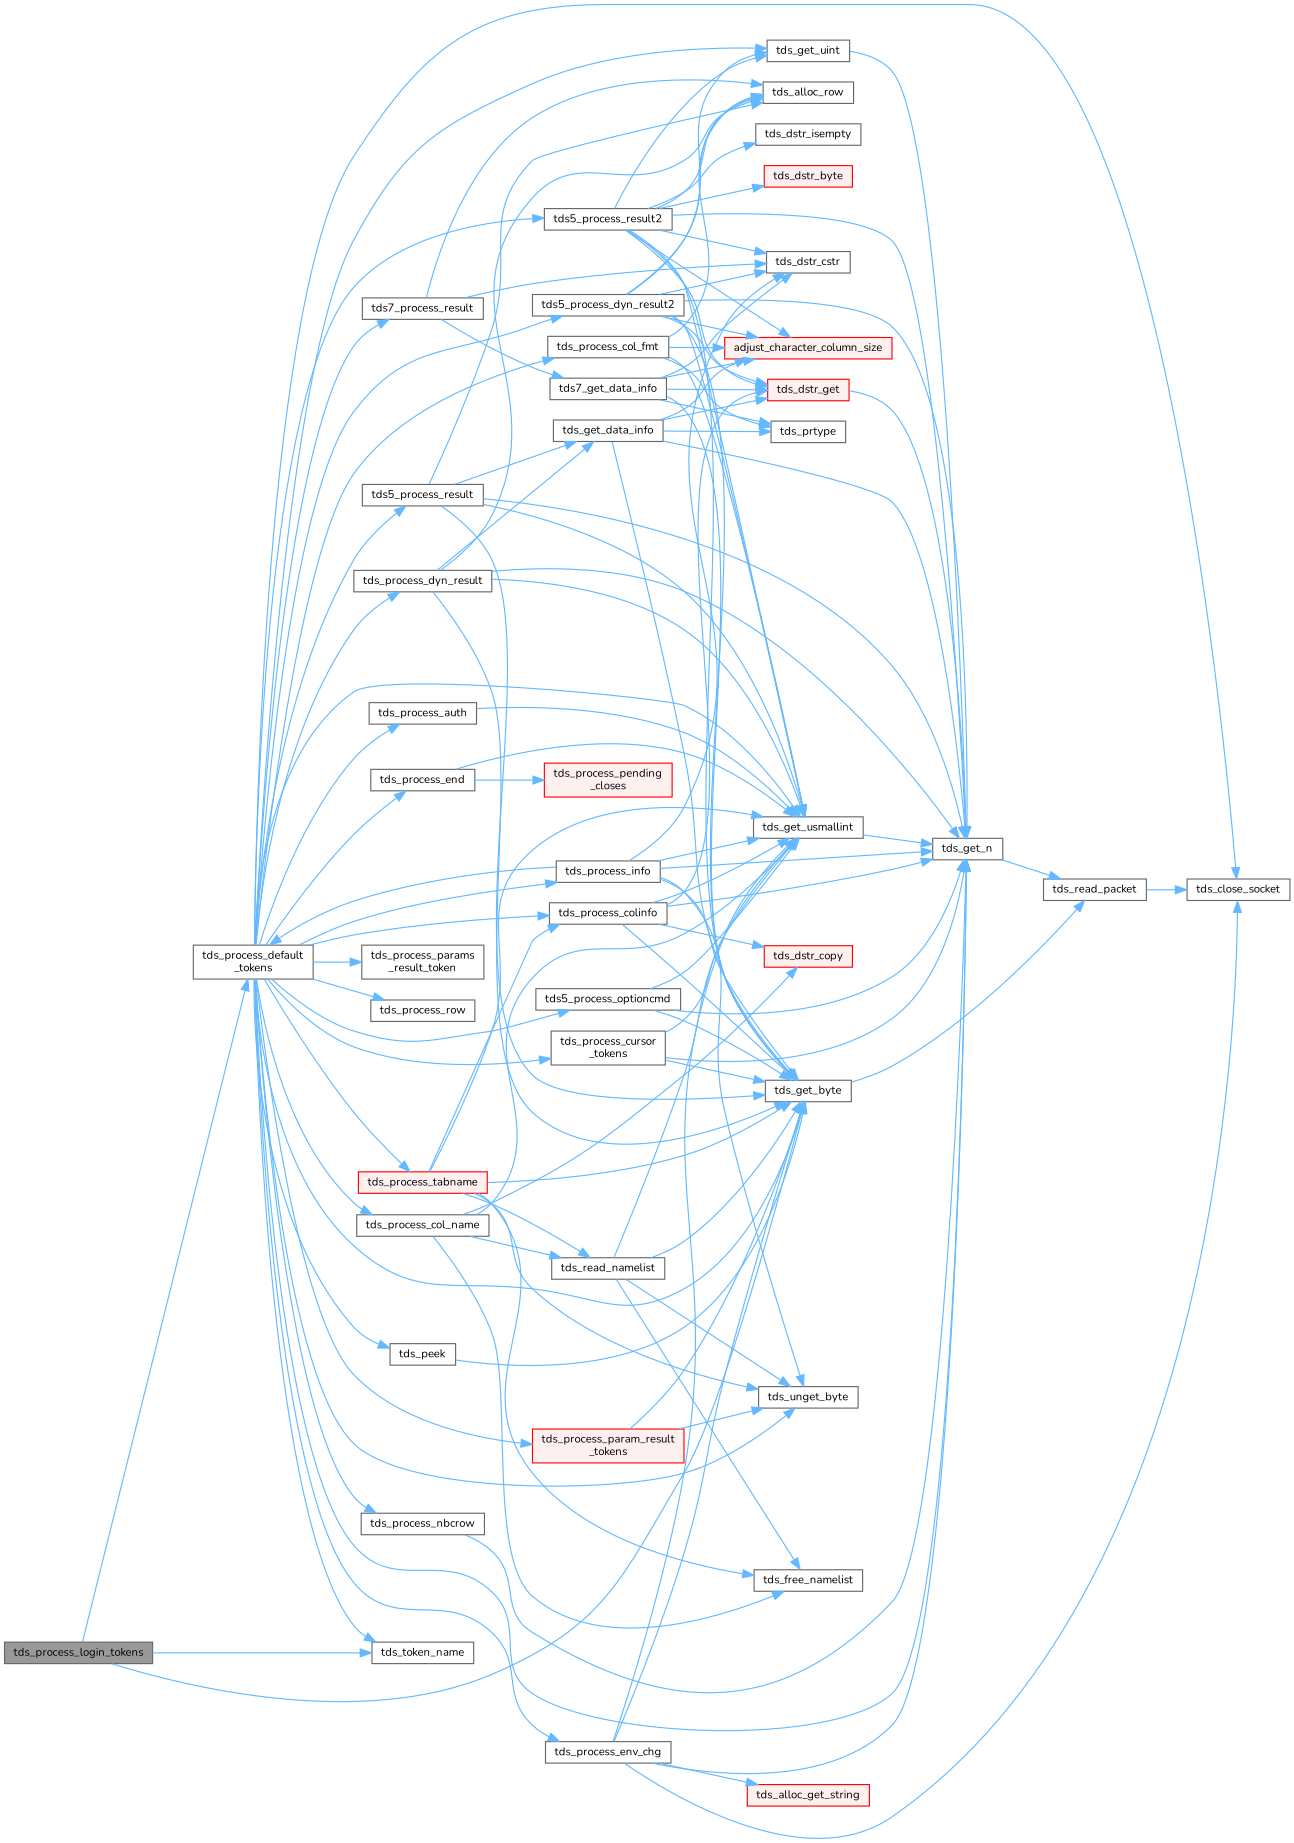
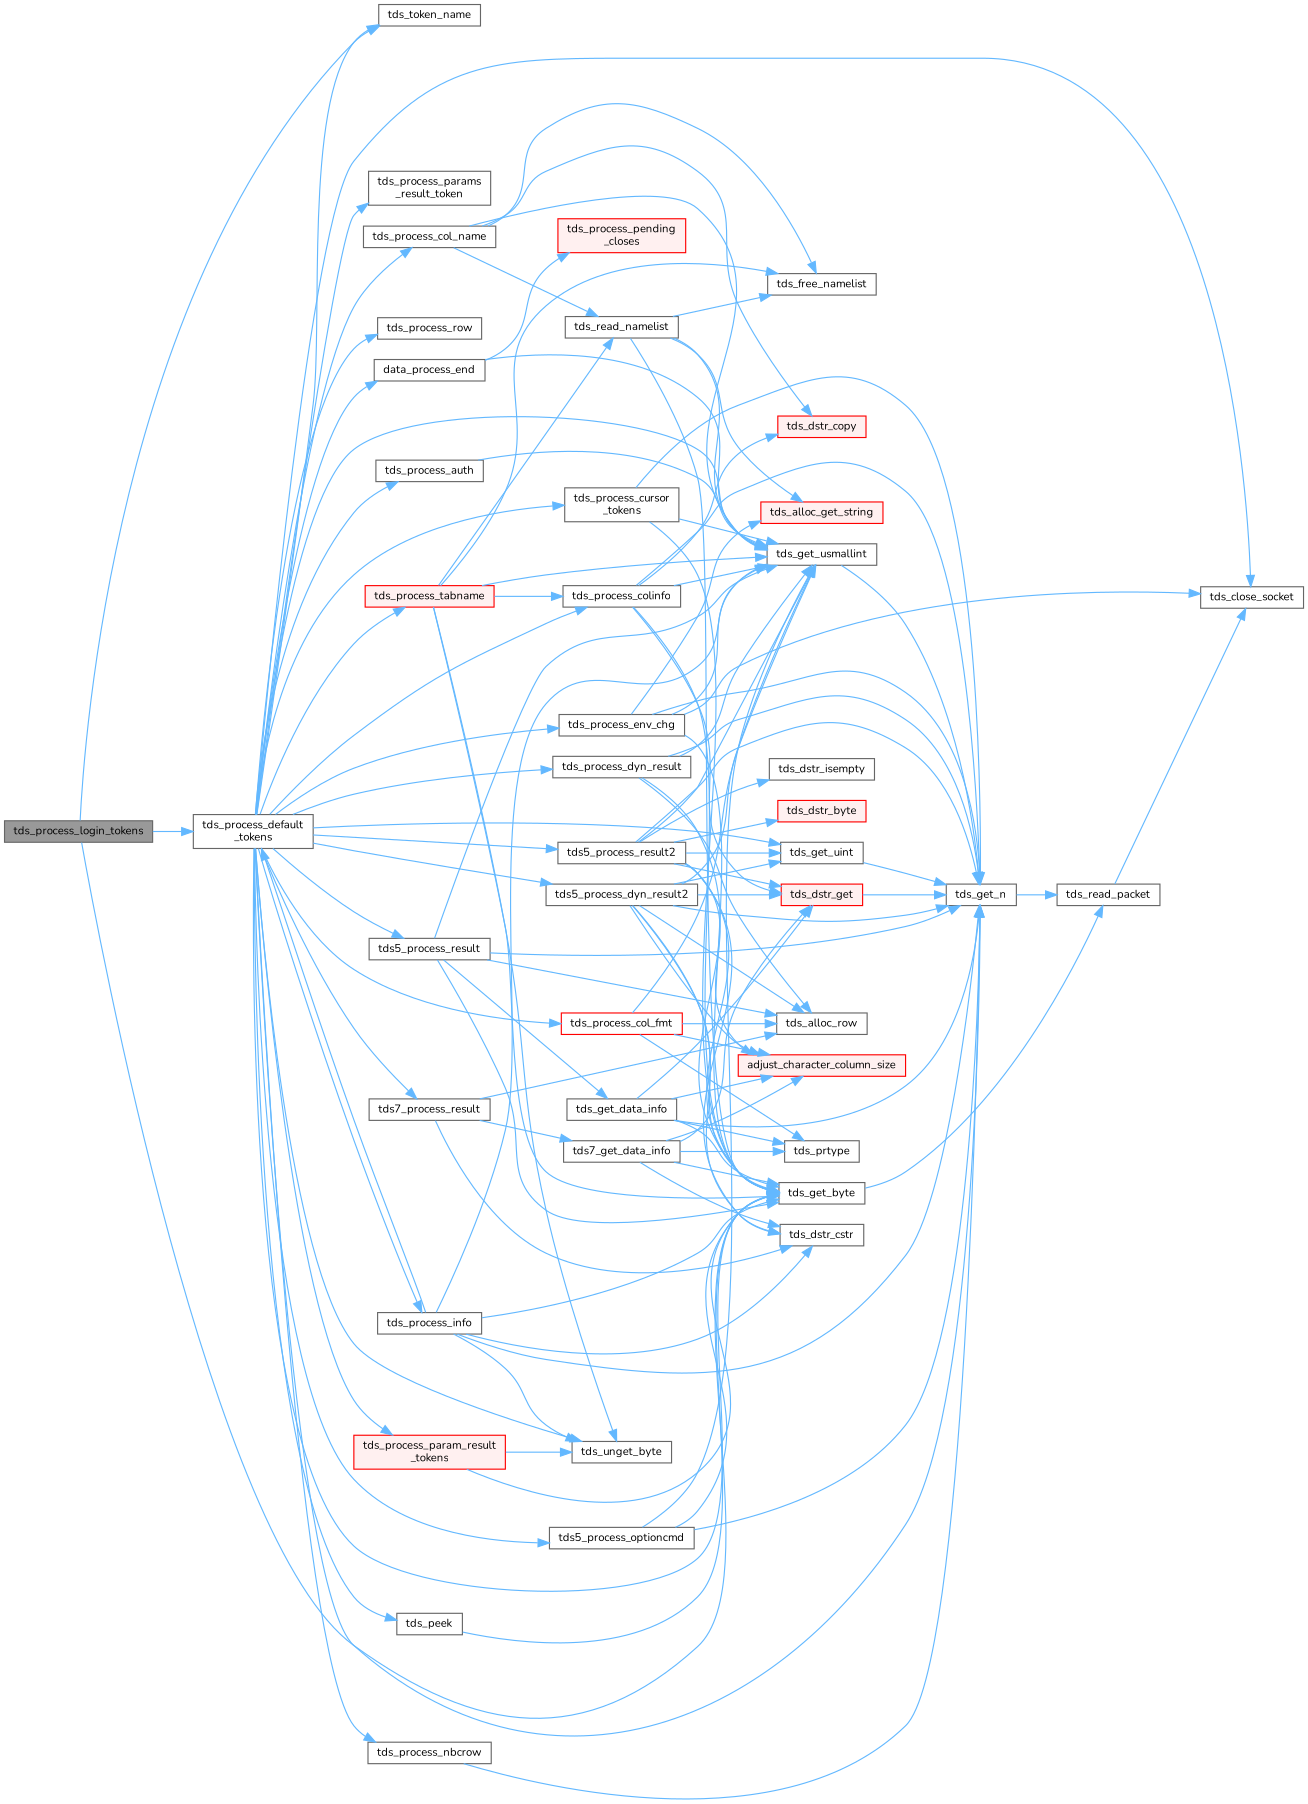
edge "tds5_process_result2" -> "tds_alloc_row": removed
node "tds_process_col_fmt": color grey40 -> red
edge "tds_process_dyn_result" -> "tds_get_data_info": removed
node "tds_process_end": label "tds_process_end" -> "data_process_end"
edge "tds_read_namelist" -> "tds_unget_byte": now "tds_read_namelist" -> "tds_alloc_get_string"
